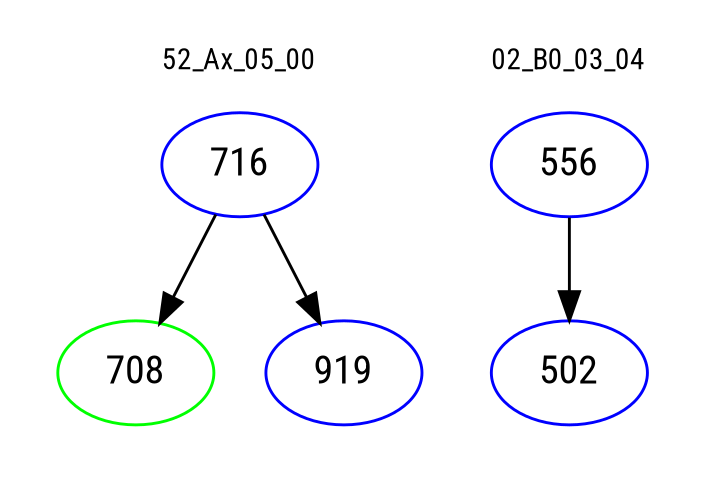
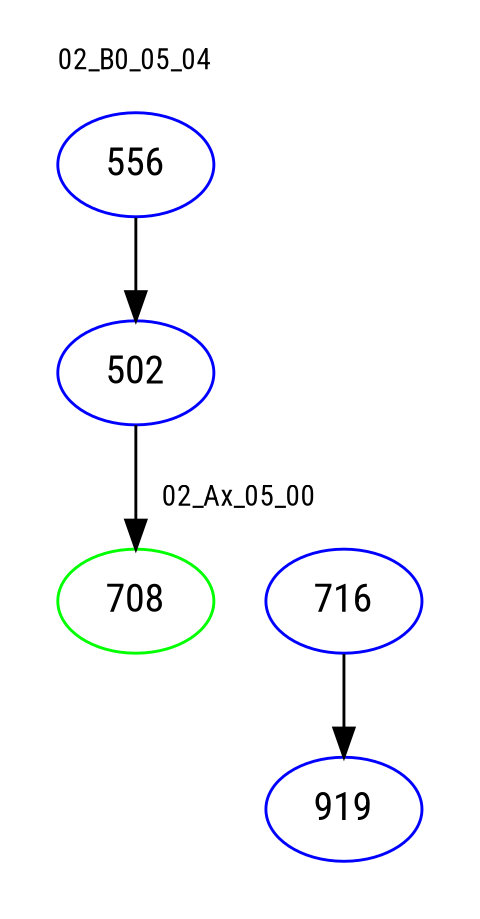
cluster "52_Ax_05_00": label "52_Ax_05_00" -> "02_Ax_05_00"
cluster "02_B0_03_04": label "02_B0_03_04" -> "02_B0_05_04"
edge "716" -> "708": now "502" -> "708"
